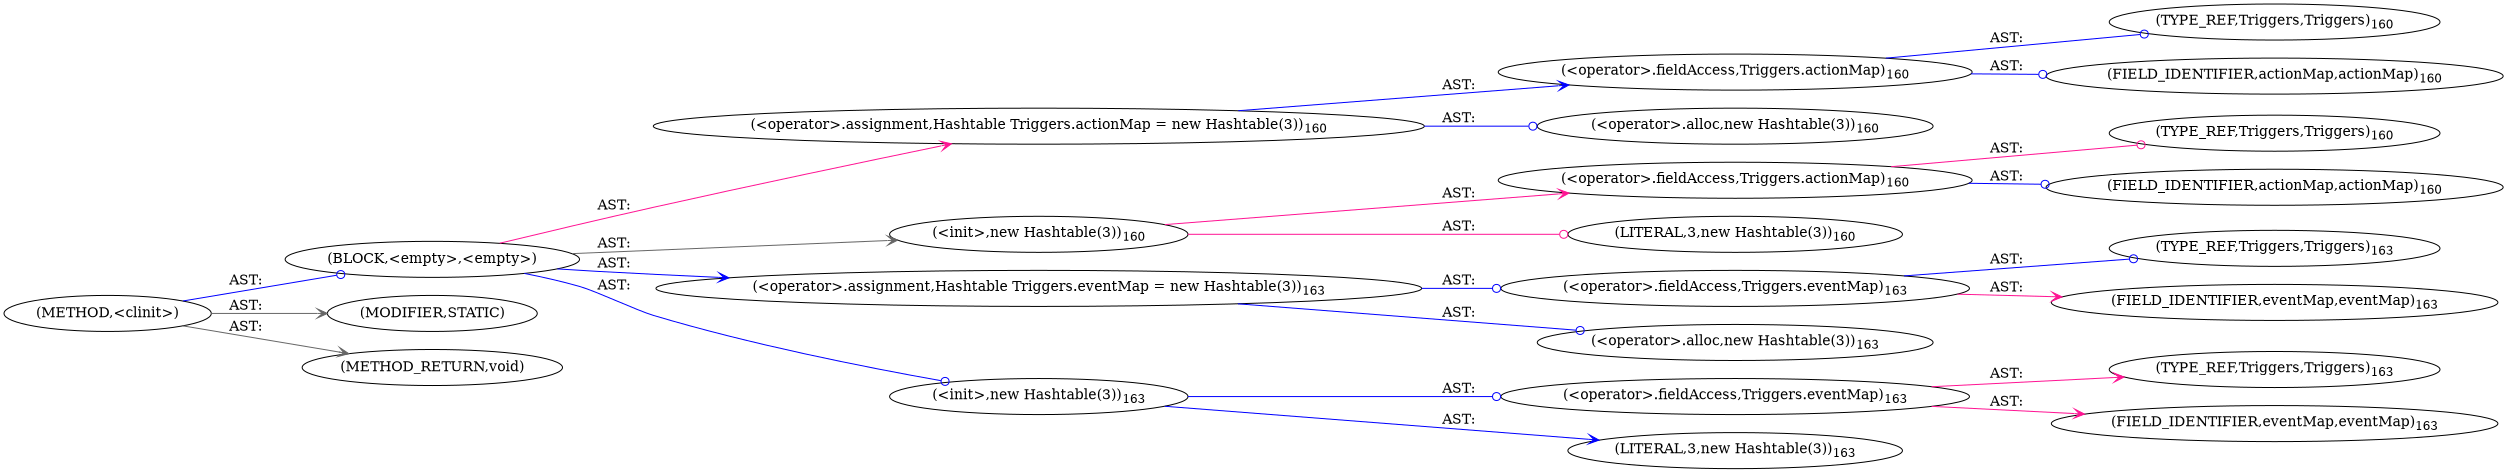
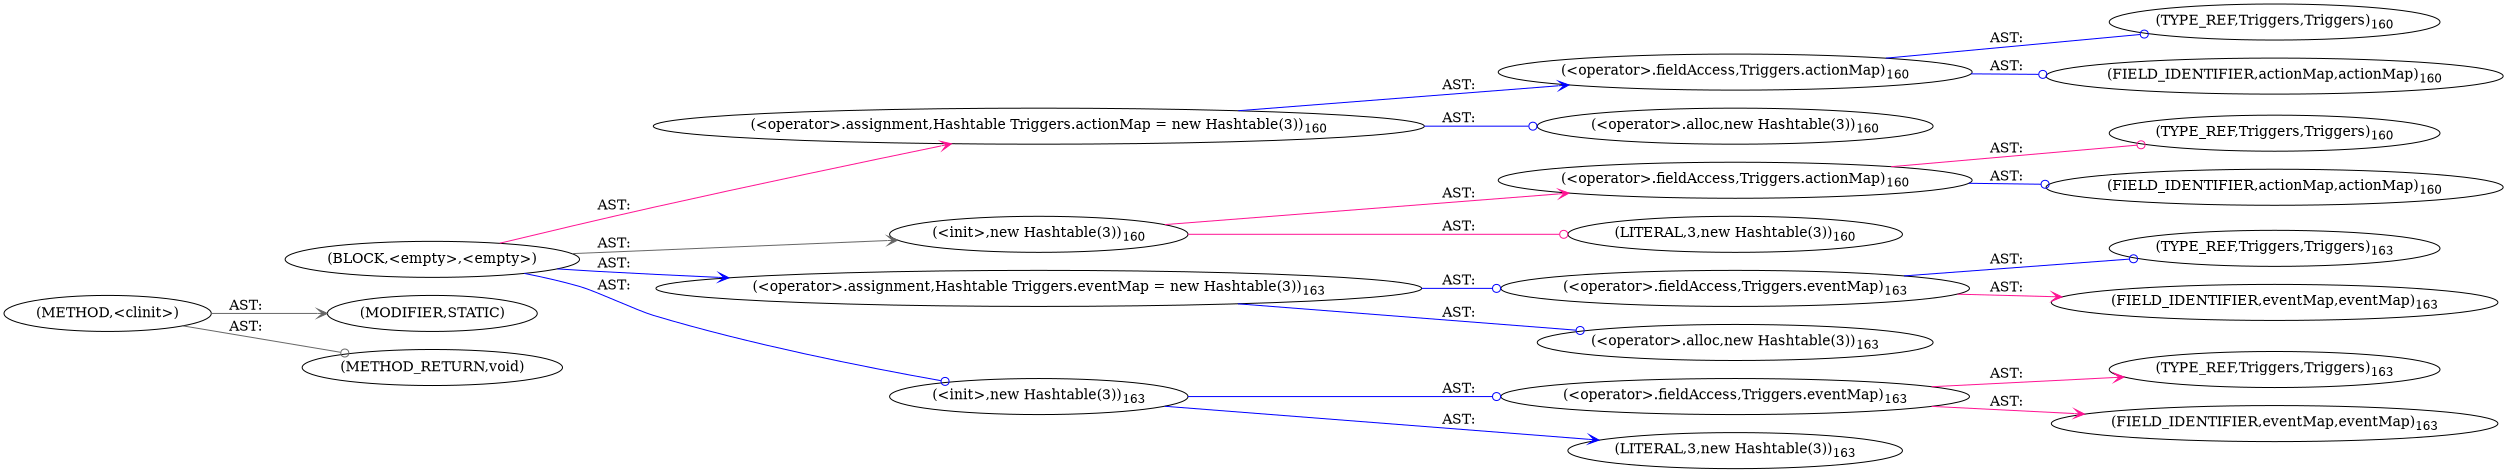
edge "(METHOD,<clinit>)" -> "(BLOCK,<empty>,<empty>)": removed, label "AST:"
edge "(METHOD,<clinit>)" -> "(METHOD_RETURN,void)": arrowhead vee -> odot
